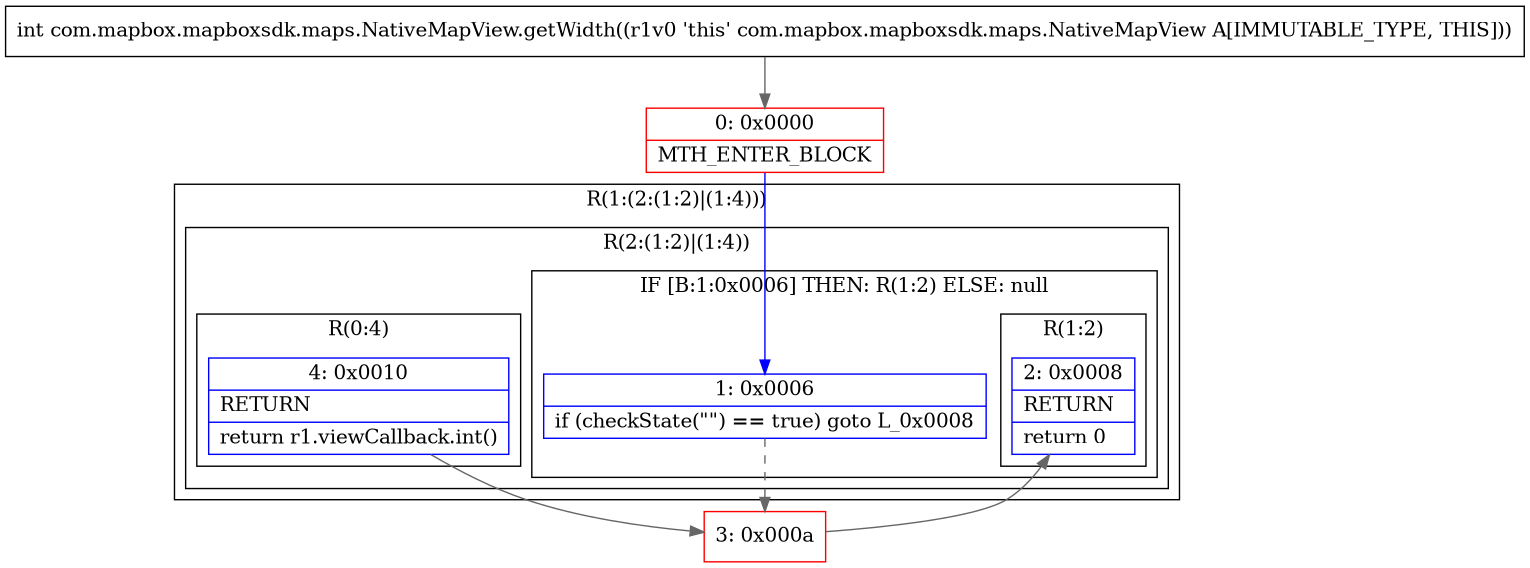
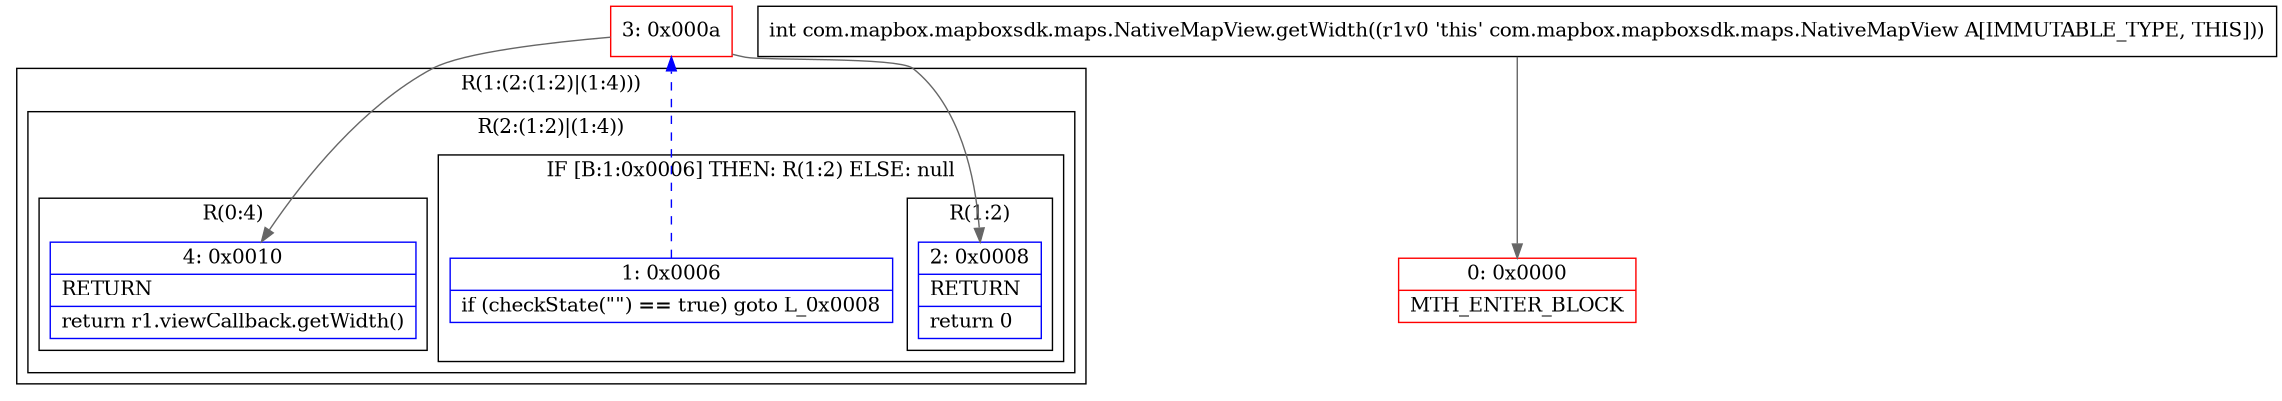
edge "0: 0x0000" -> "1: 0x0006": removed
node "4: 0x0010": text "return r1.viewCallback.int()" -> "return r1.viewCallback.getWidth()"
edge "1: 0x0006" -> "3: 0x000a": color gray40 -> blue
edge "4: 0x0010" -> "3: 0x000a": reversed
